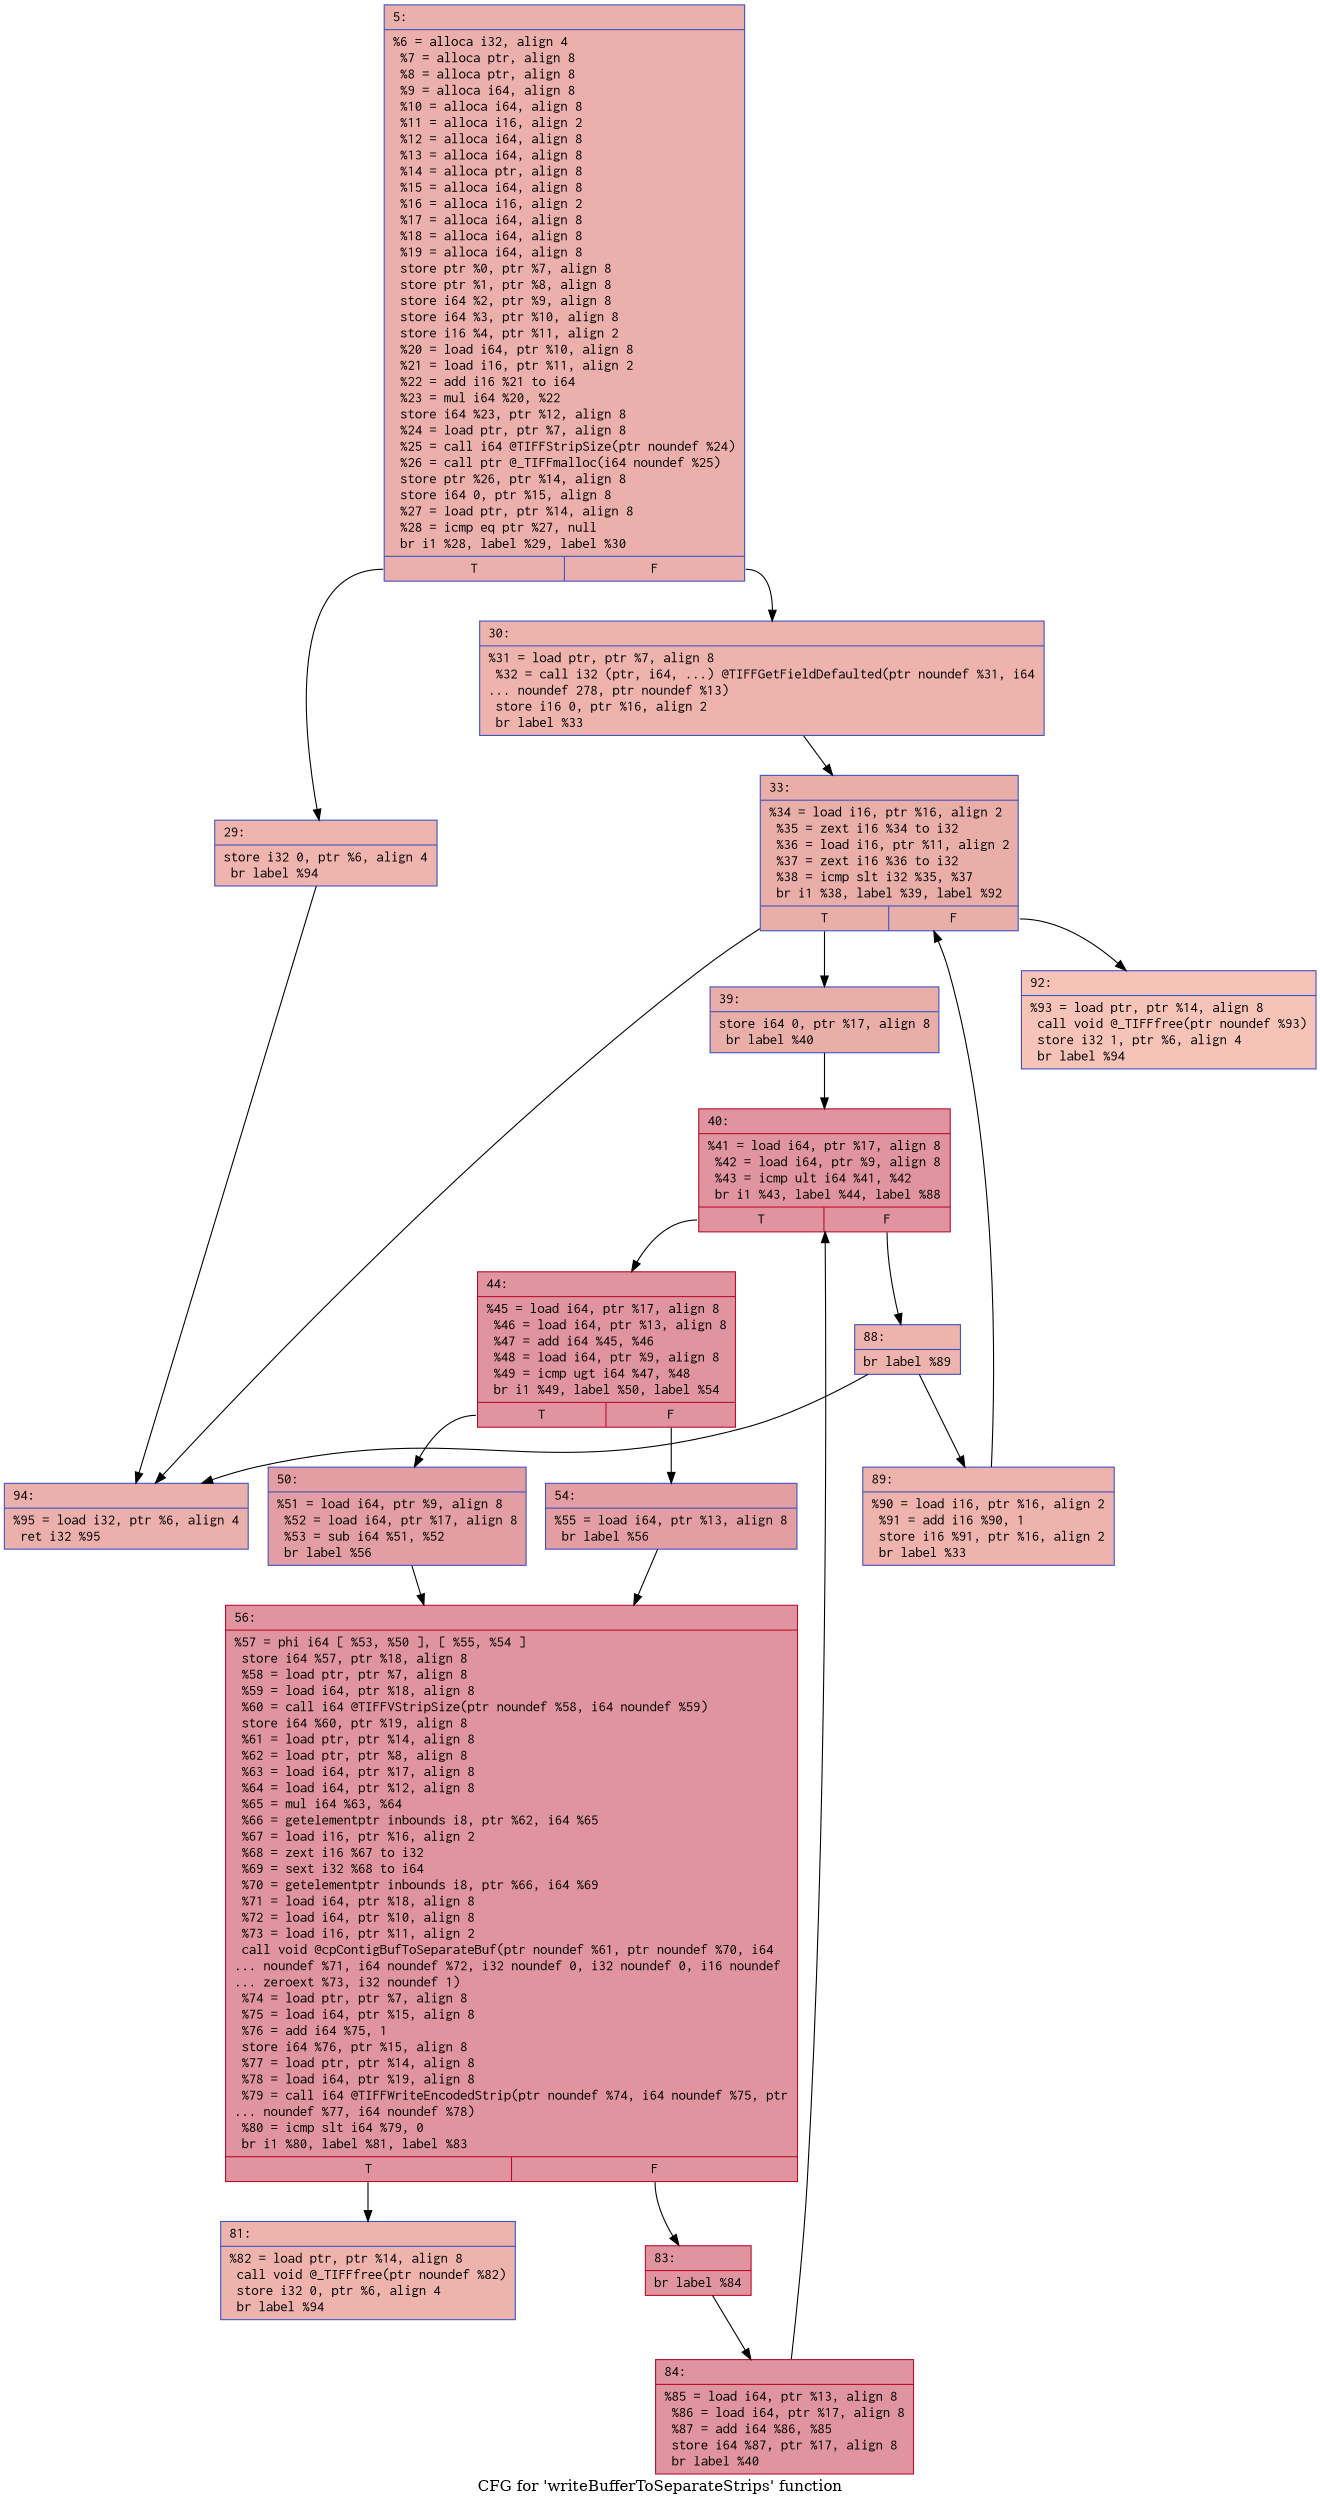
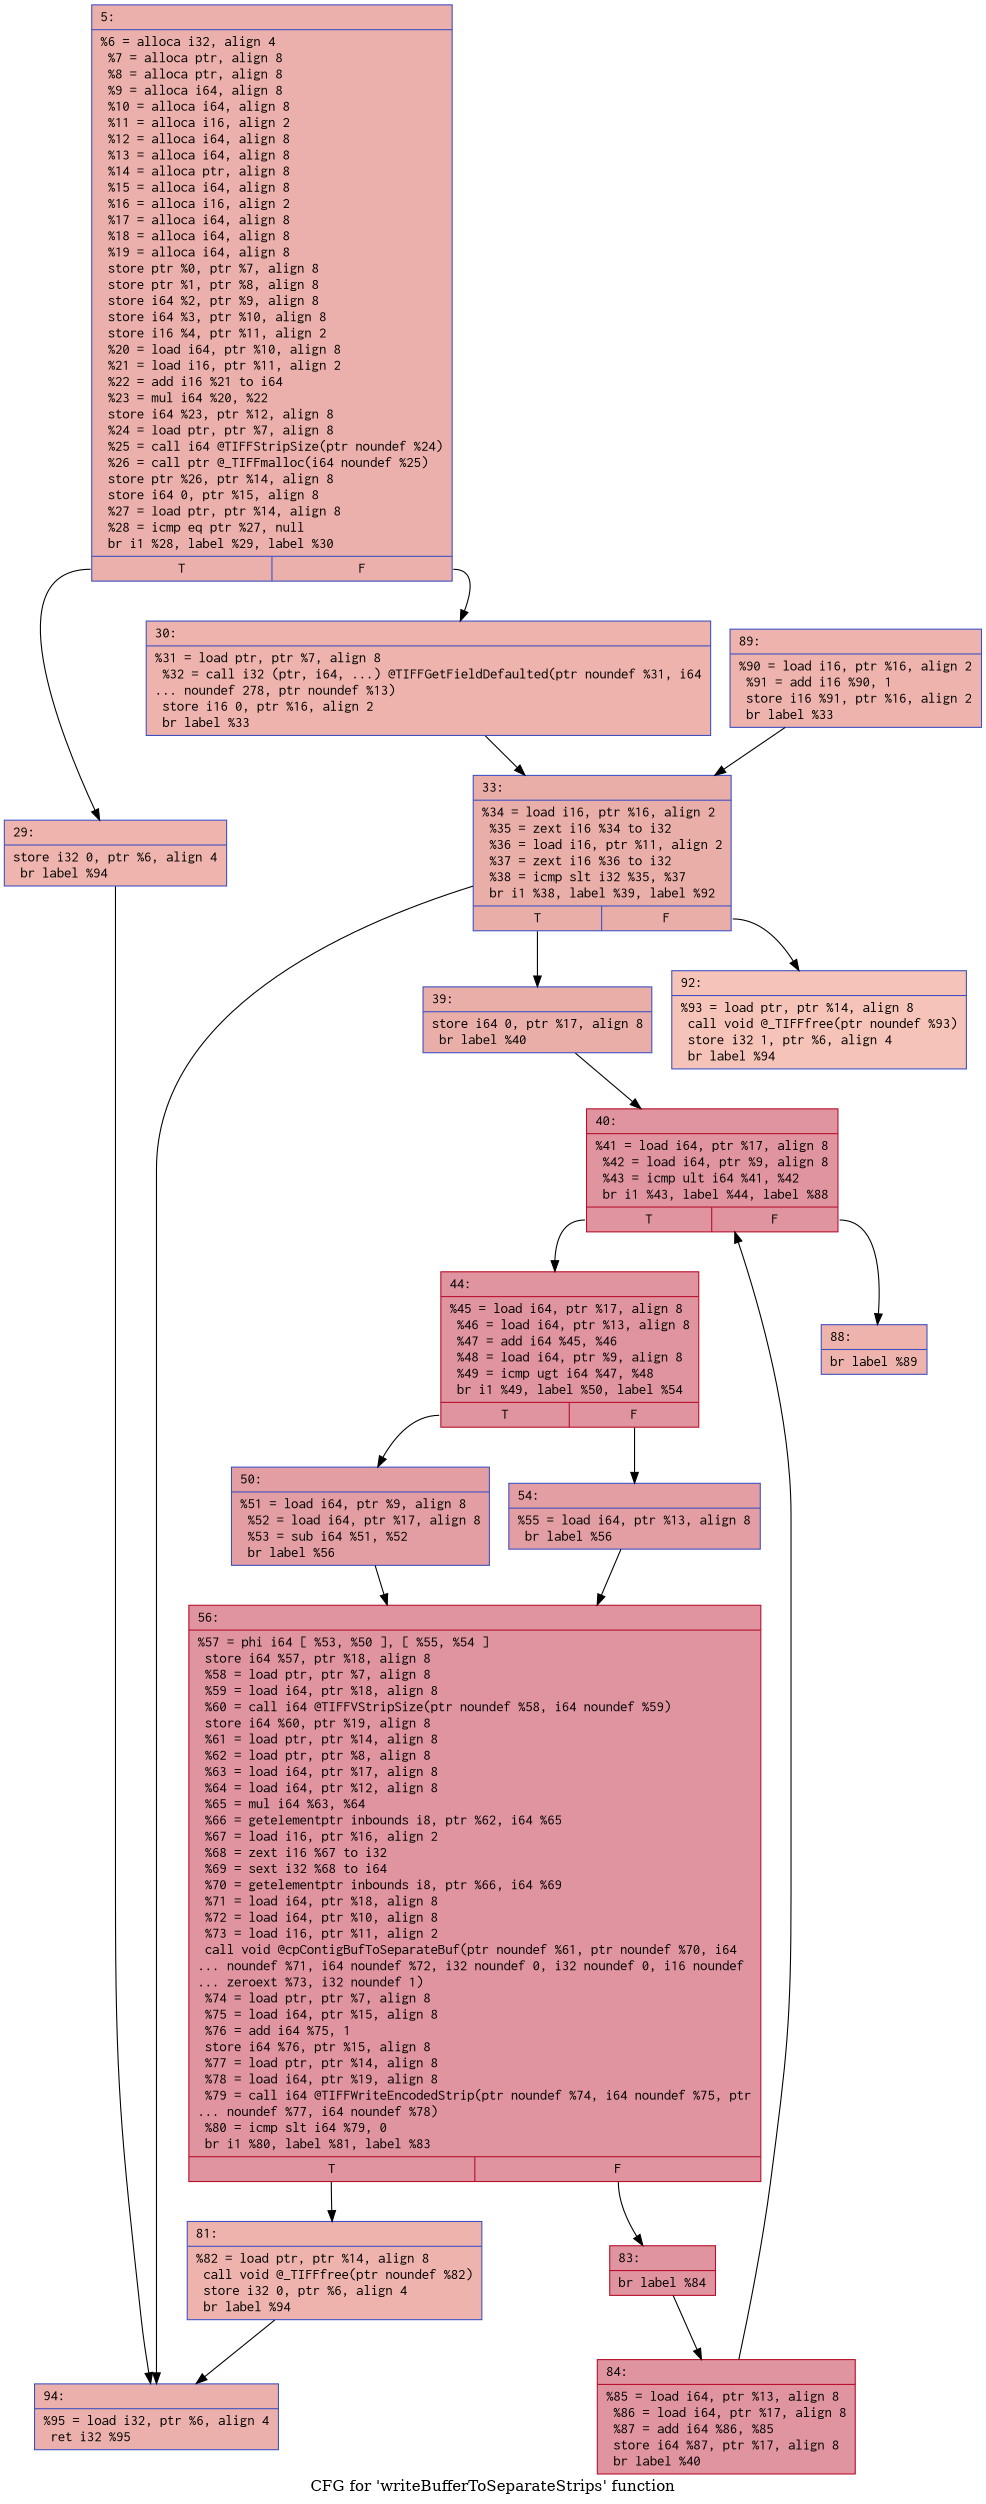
edge "88:" -> "89:": removed
edge "88:" -> "94:": now "81:" -> "94:"
